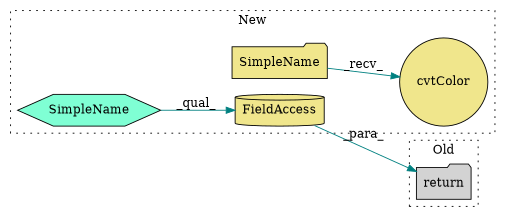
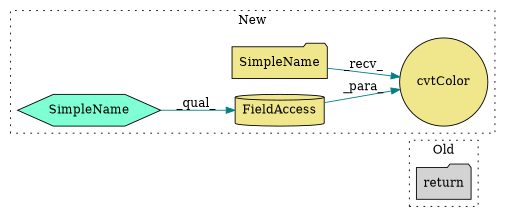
edge "FieldAccess" -> "return": now "FieldAccess" -> "cvtColor"
